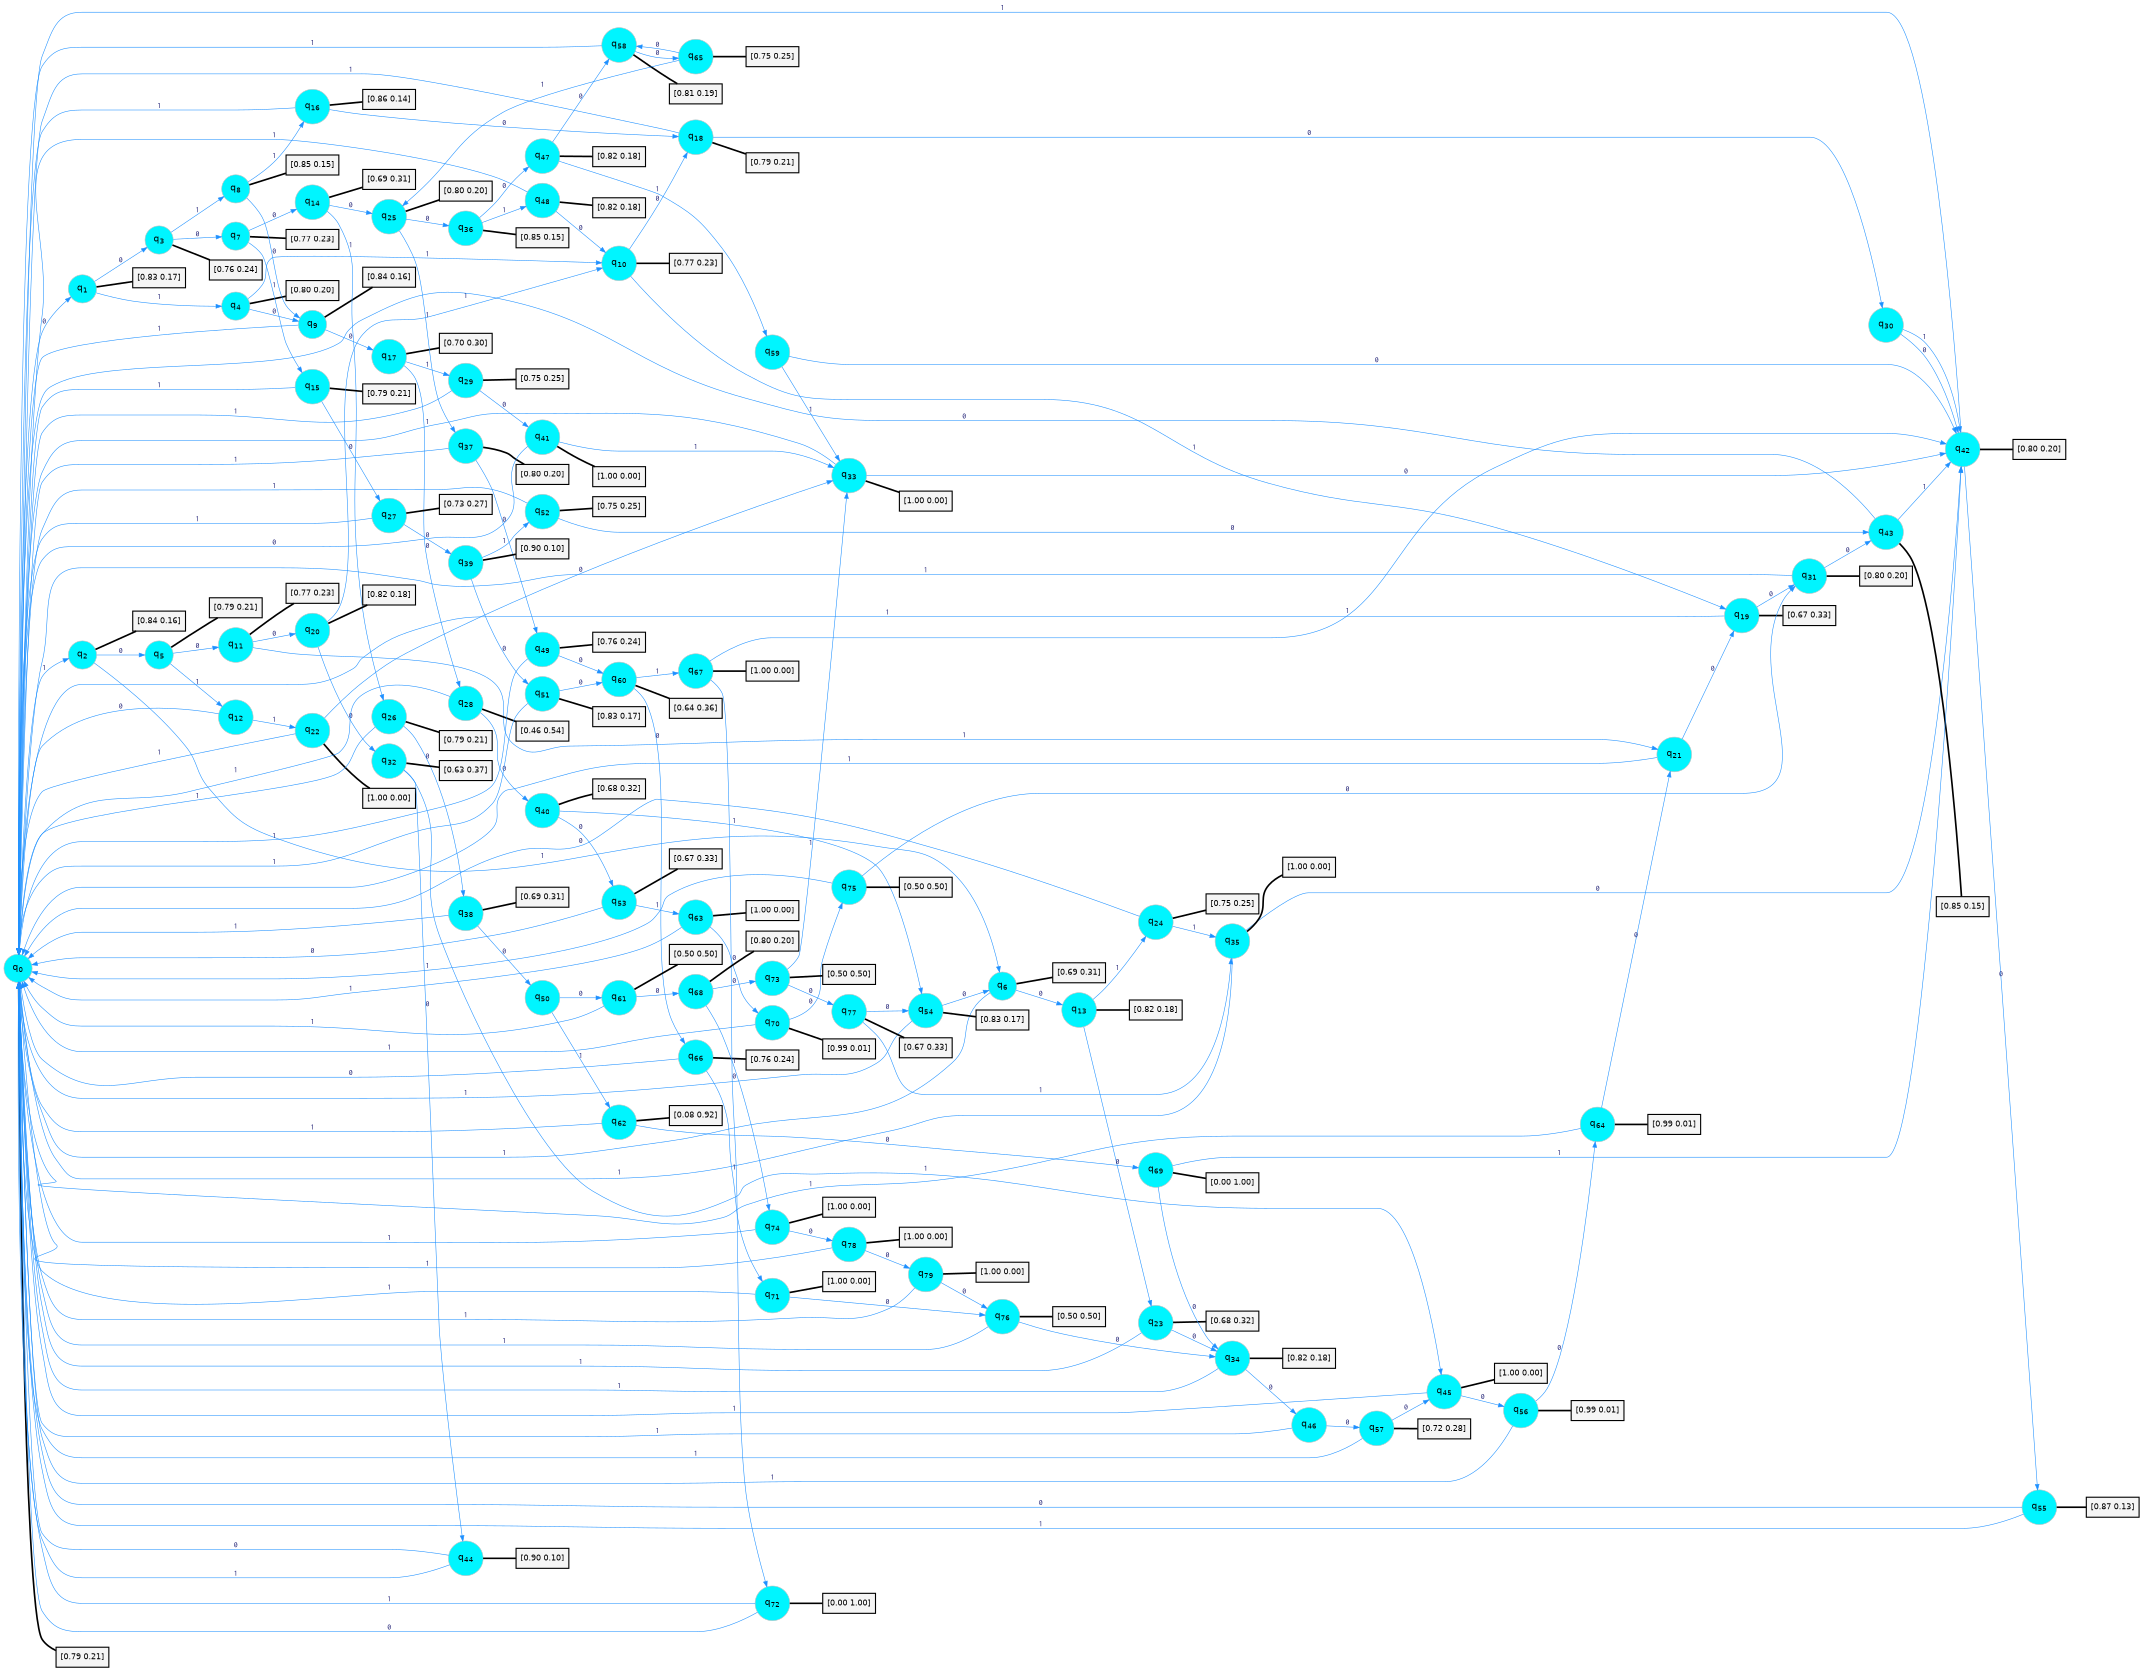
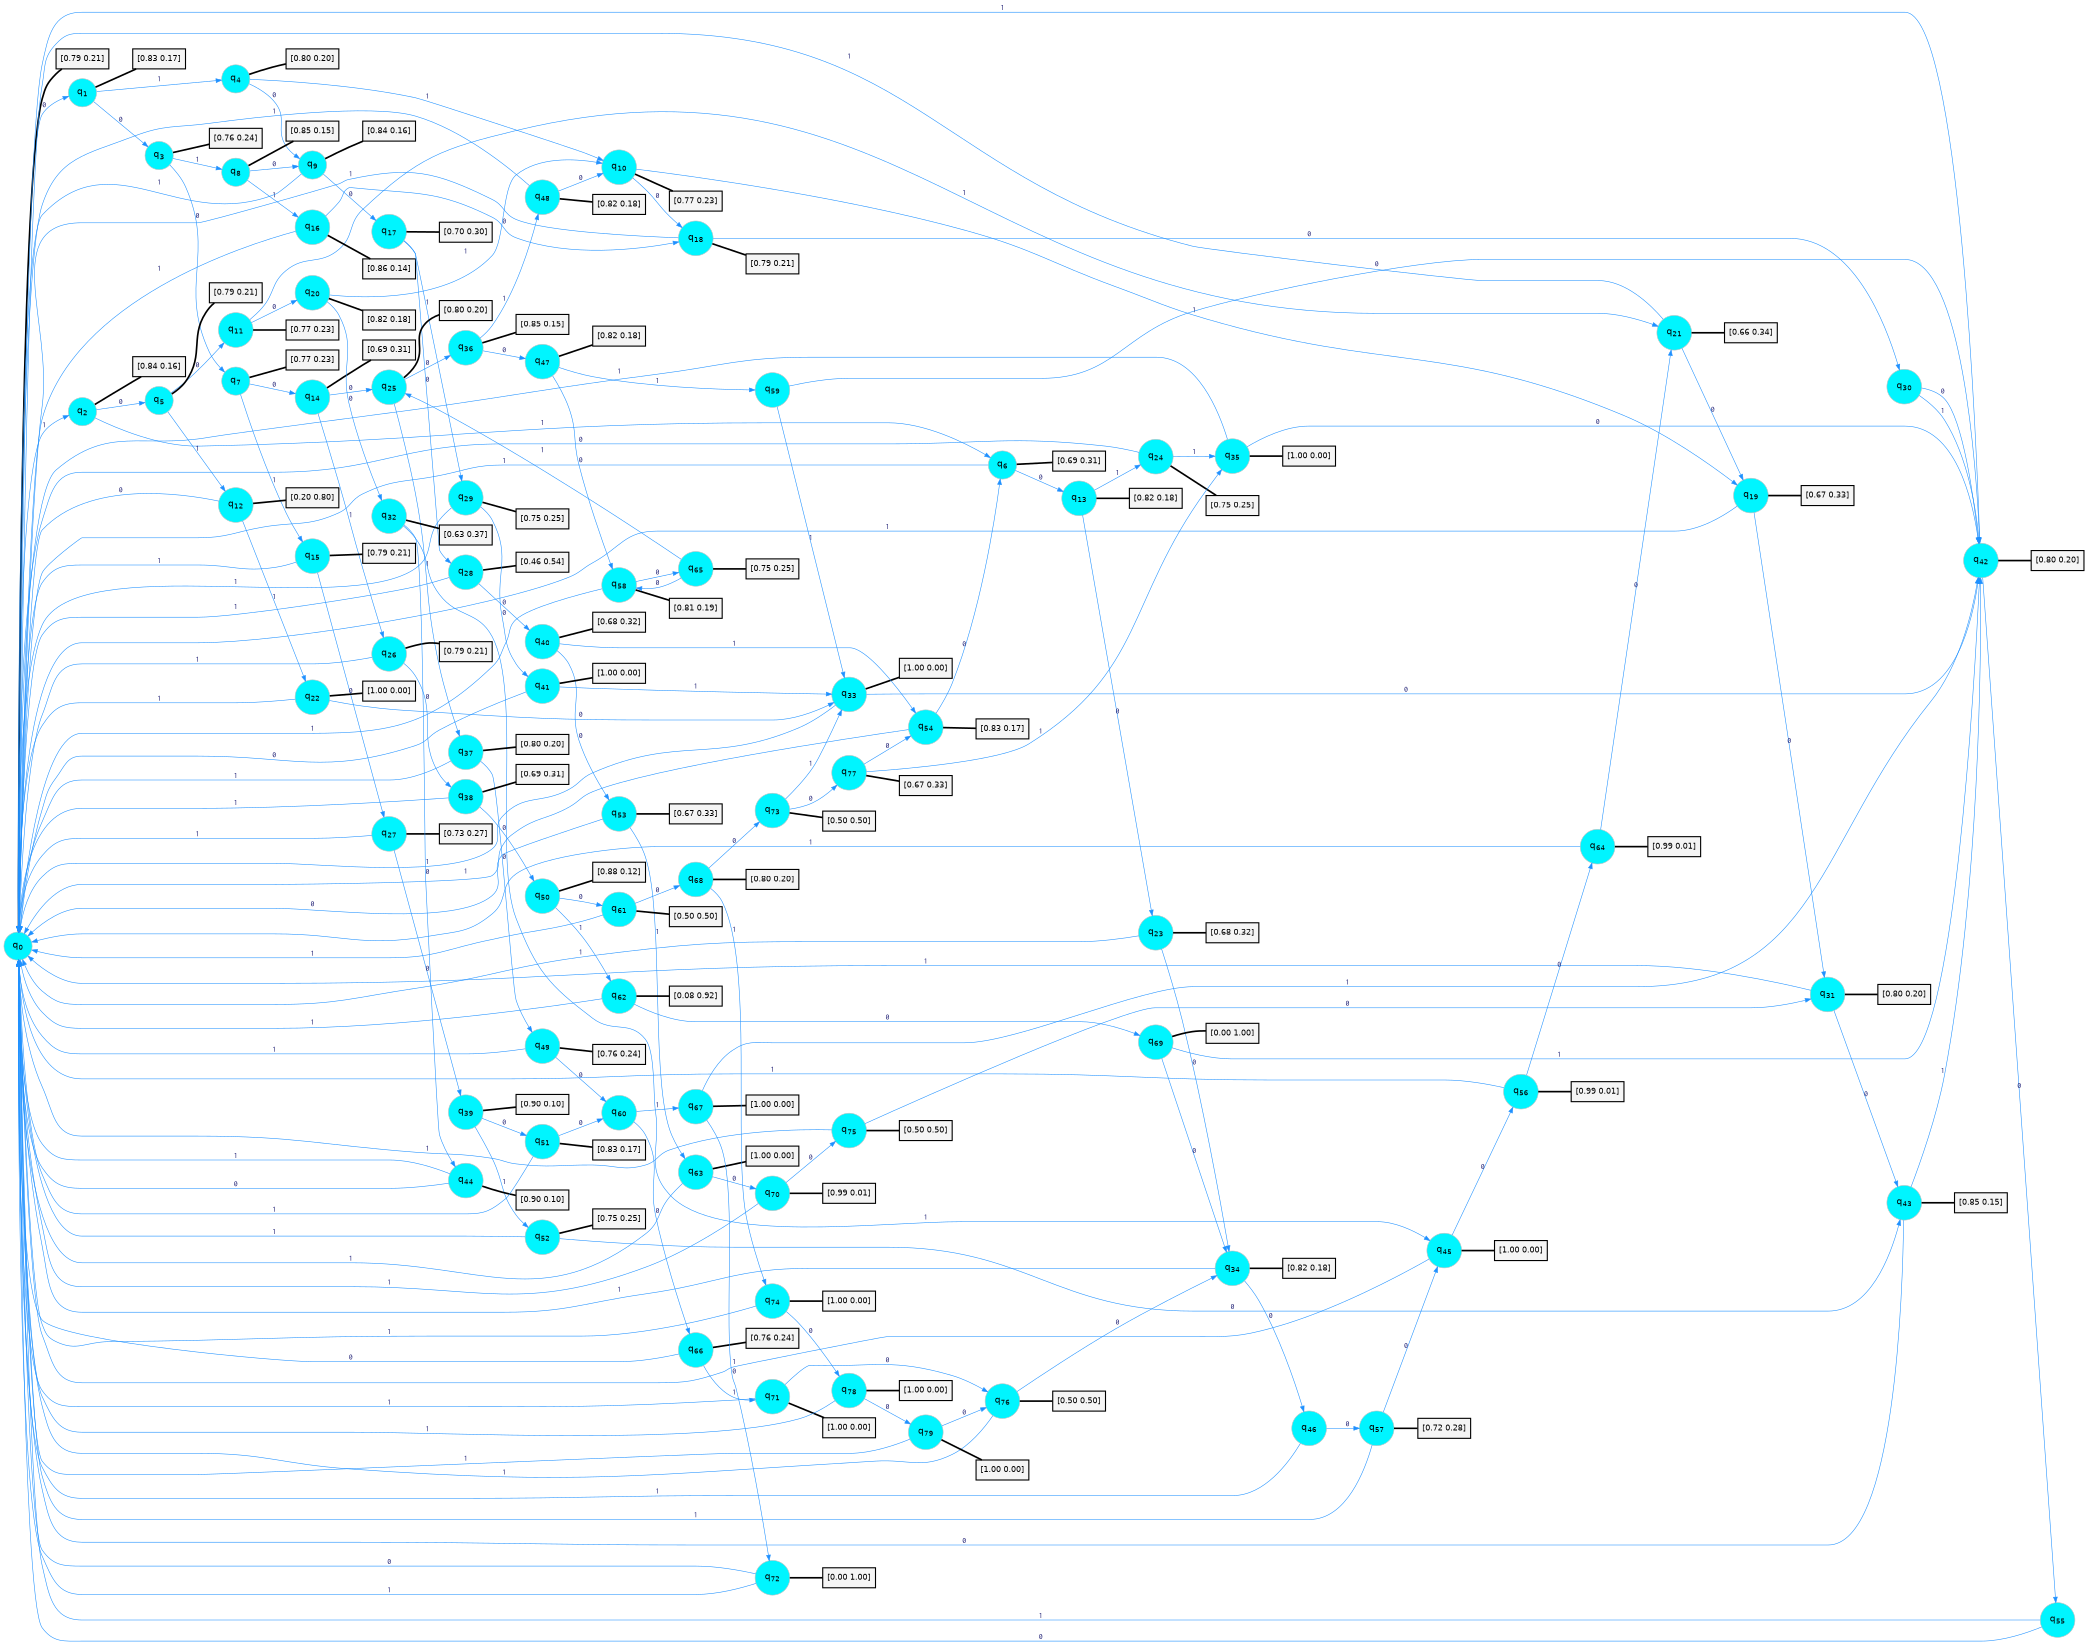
node "[0.66 0.34]": added
node "[0.20 0.80]": added
node "[0.64 0.36]": removed
node "[0.88 0.12]": added
node "[0.87 0.13]": removed
